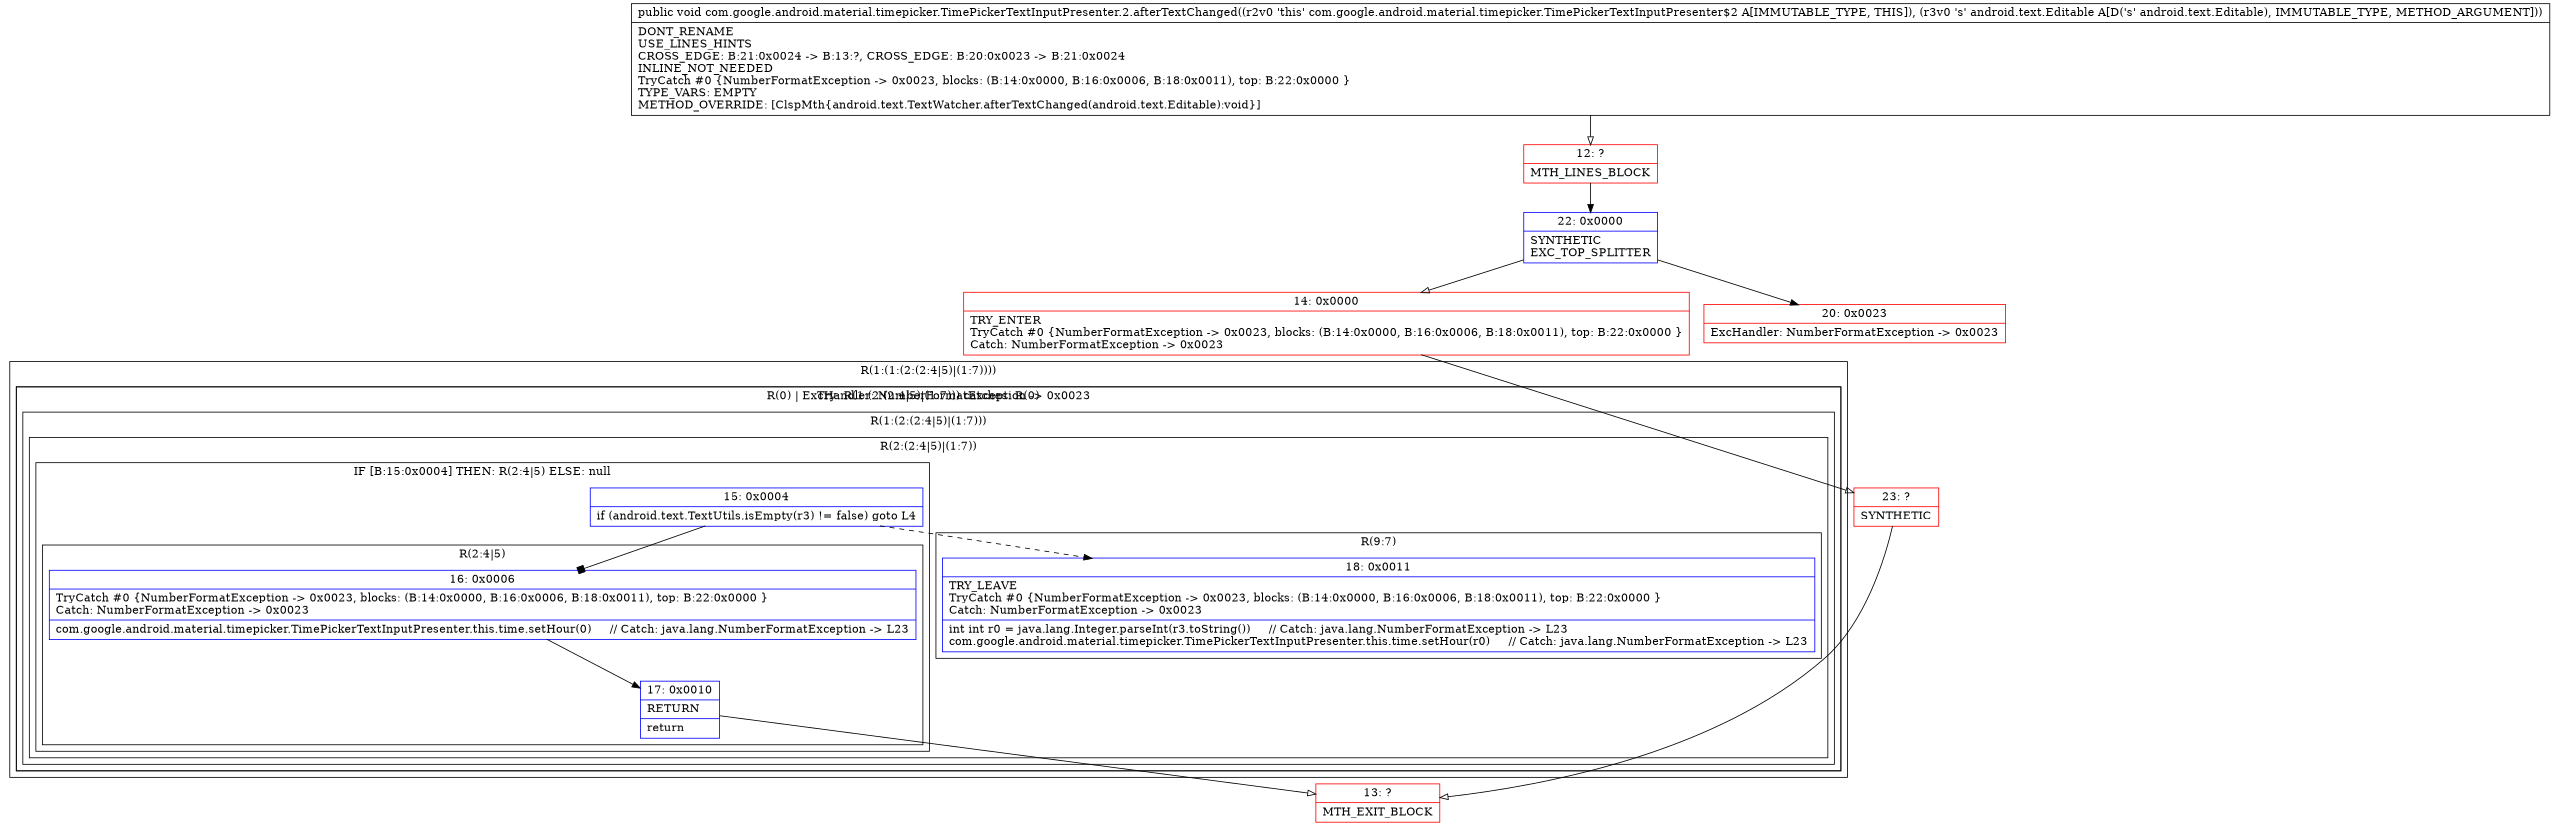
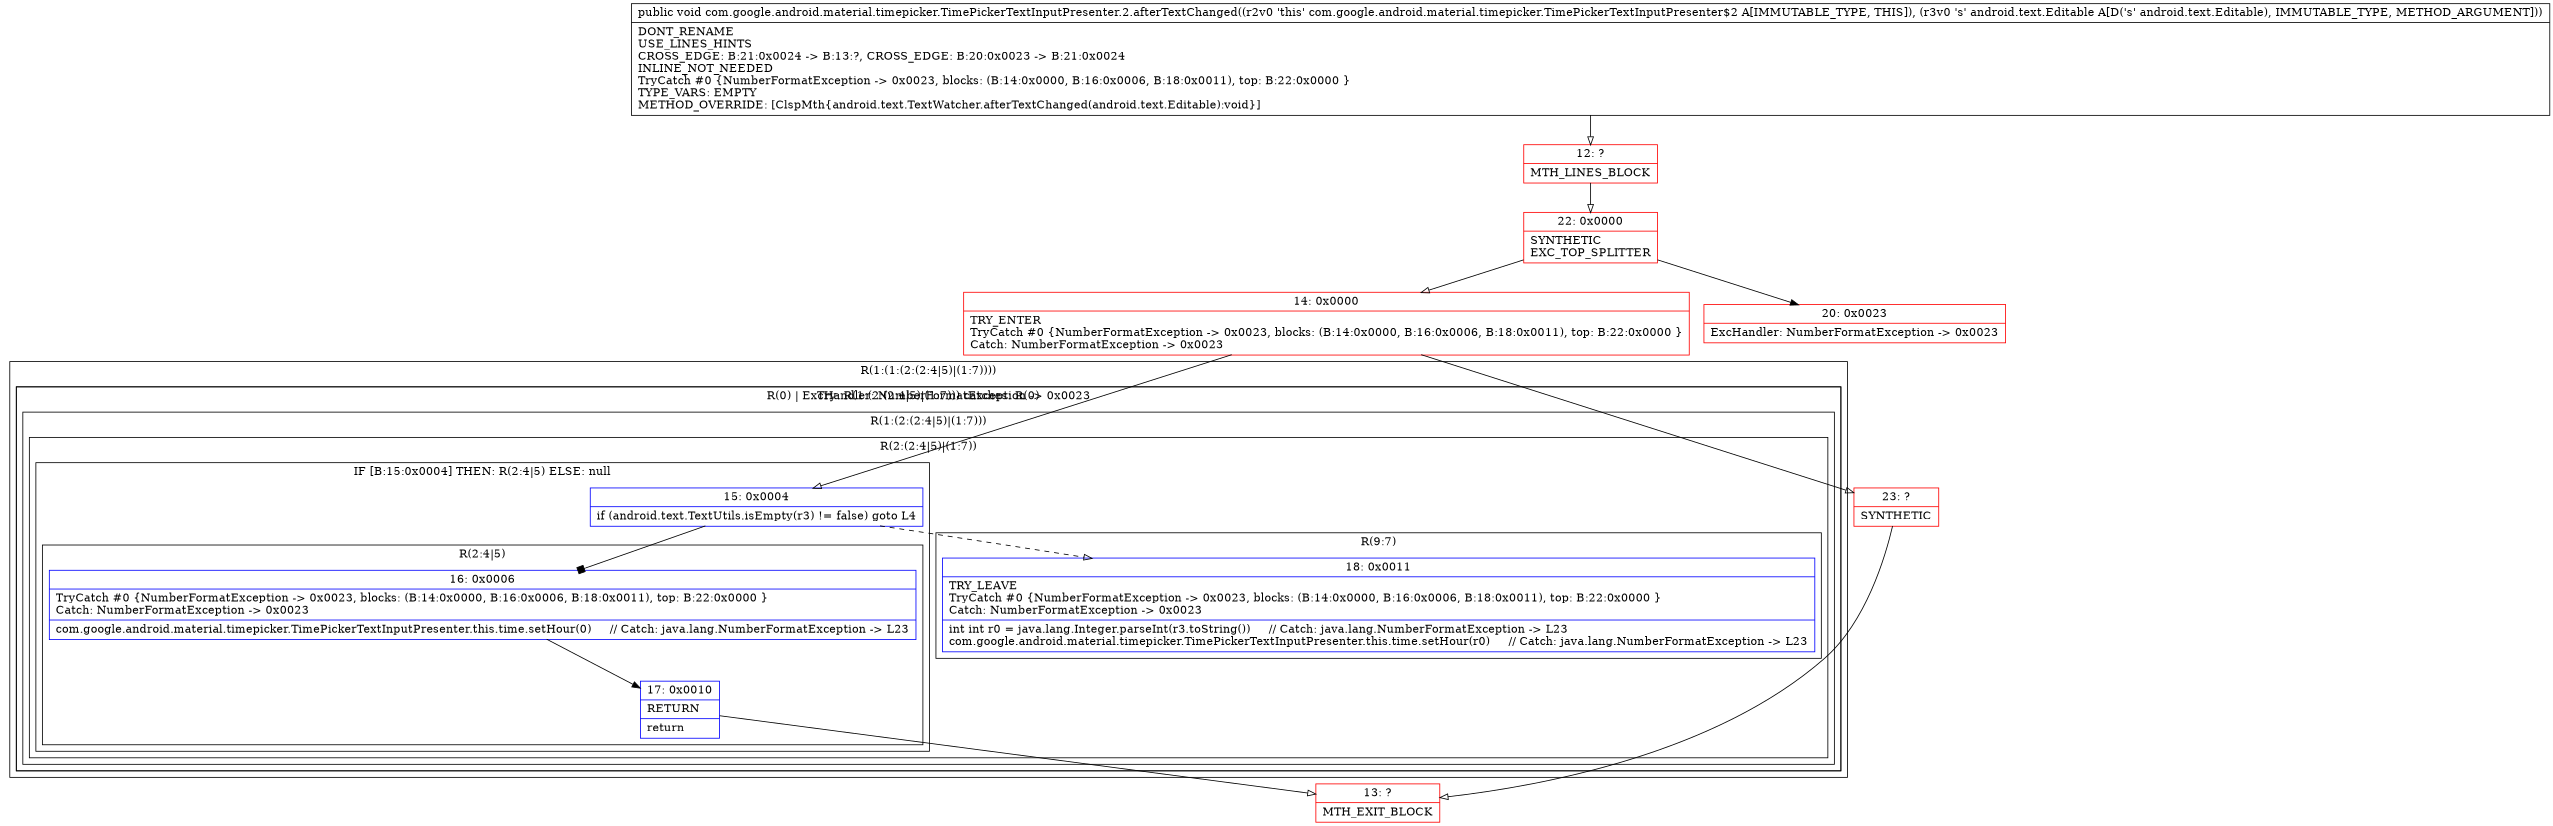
edge "12: ?" -> "22: 0x0000": arrowhead normal -> onormal
node "22: 0x0000": color blue -> red
edge "14: 0x0000" -> "15: 0x0004": added
edge "15: 0x0004" -> "18: 0x0011": arrowhead normal -> onormal
